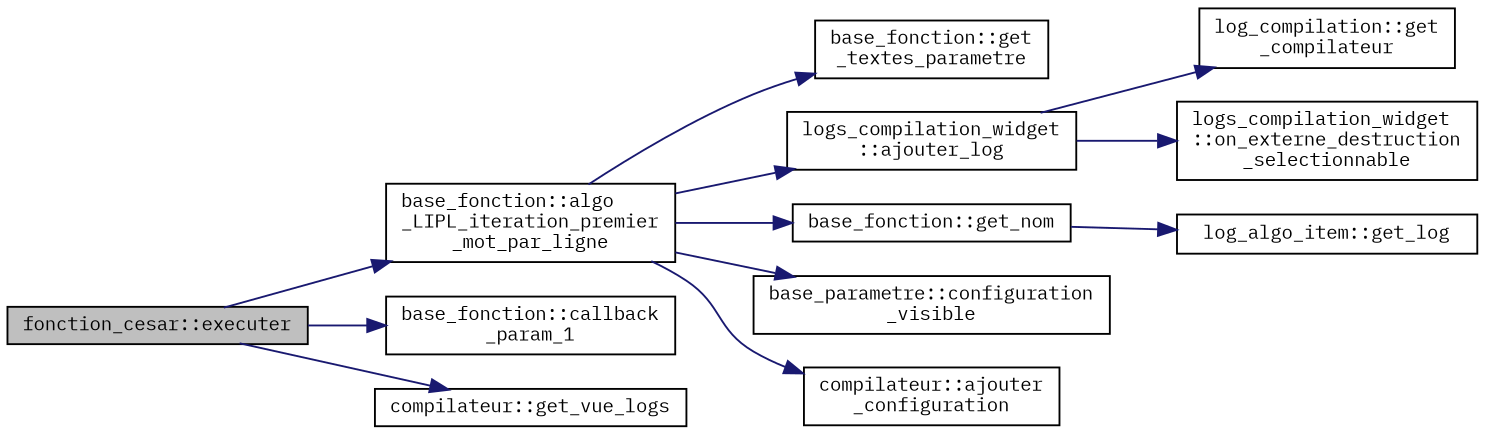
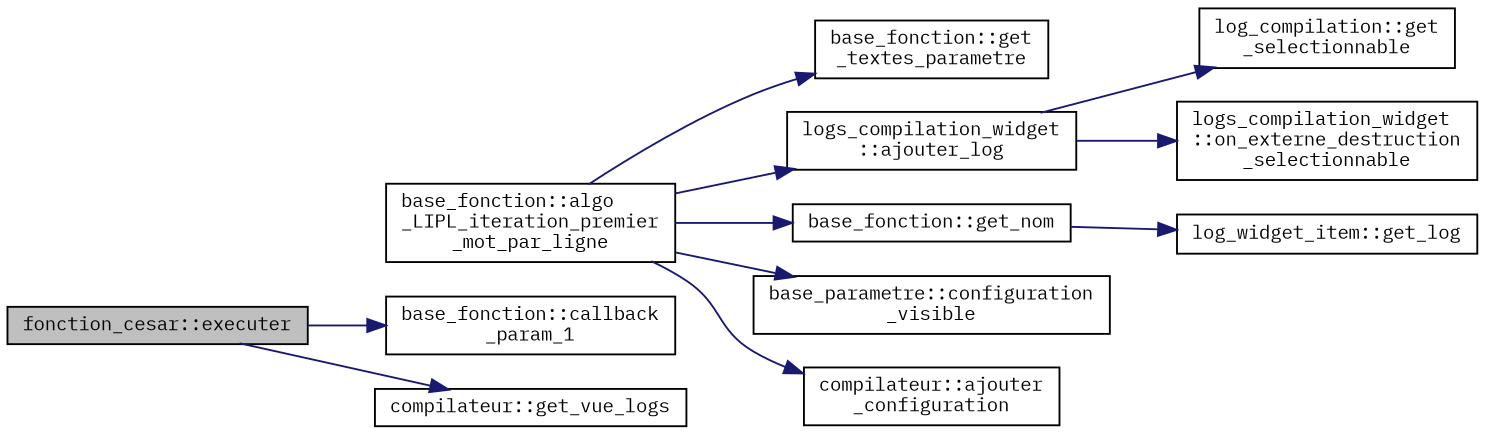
node "log_compilation::get _compilateur": label "log_compilation::get _compilateur" -> "log_compilation::get _selectionnable"
node "log_algo_item::get_log": label "log_algo_item::get_log" -> "log_widget_item::get_log"
edge "fonction_cesar::executer" -> "base_fonction::algo _LIPL_iteration_premier _mot_par_ligne": removed
